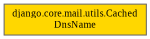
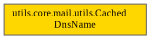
node "django.core.mail.utils.Cached DnsName": label "django.core.mail.utils.Cached DnsName" -> "utils.core.mail.utils.Cached DnsName"
